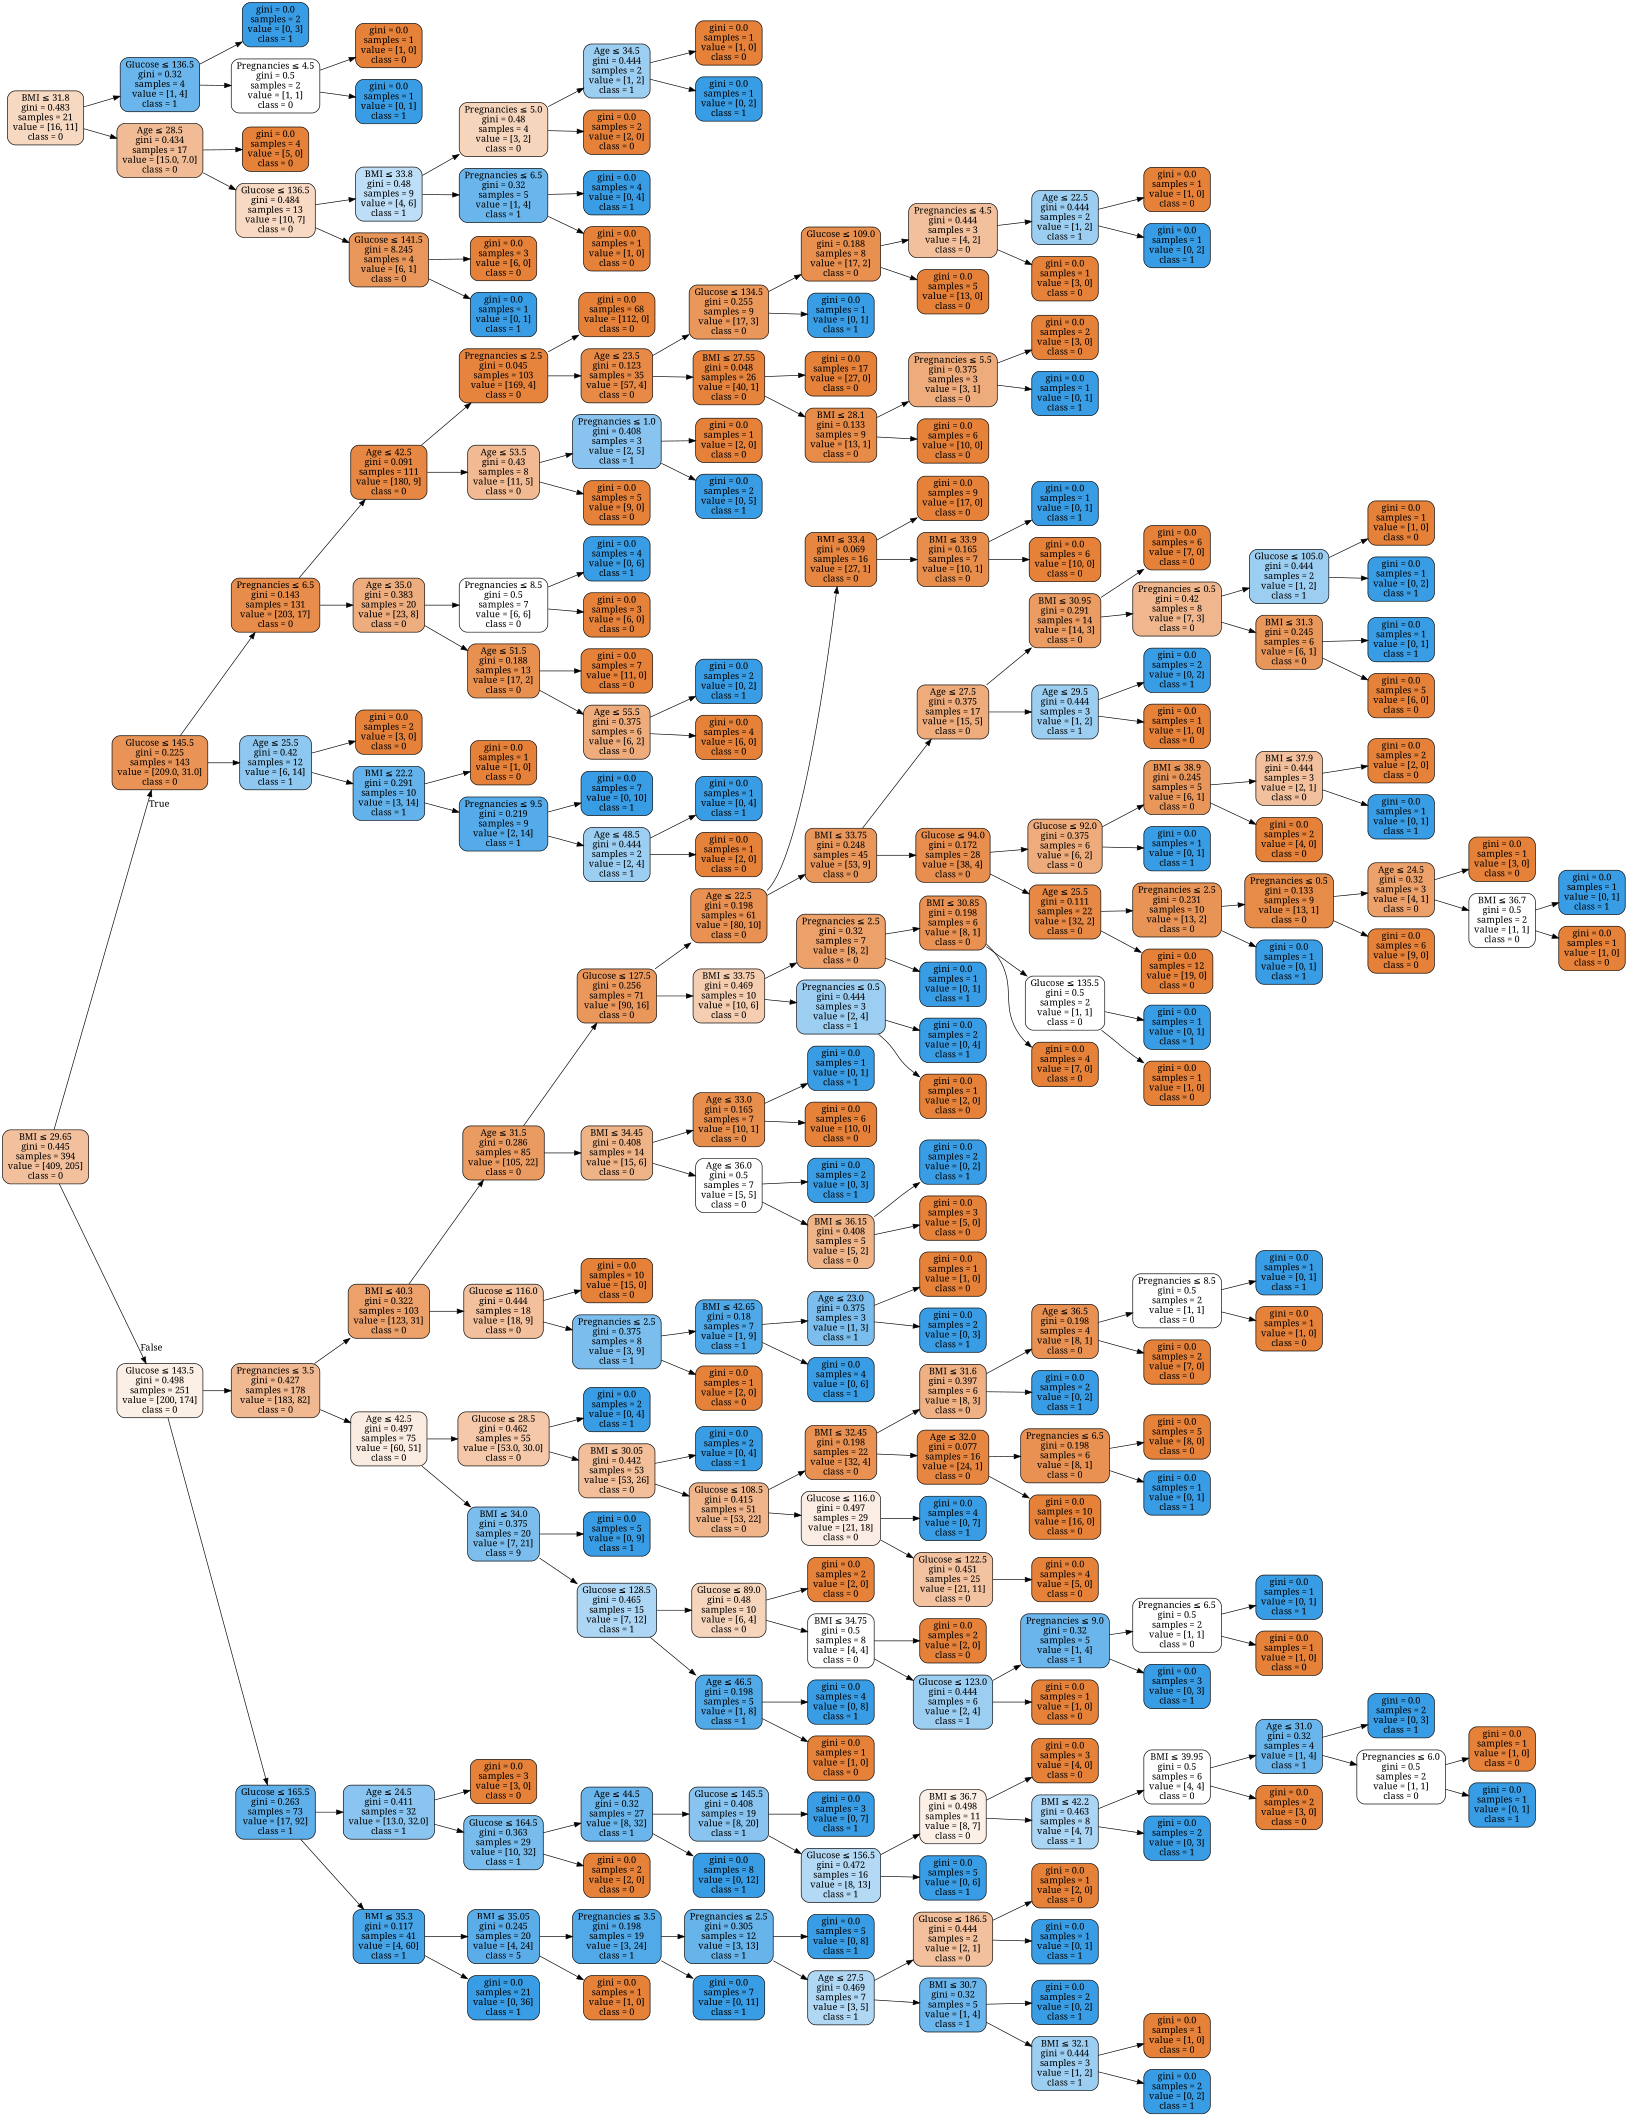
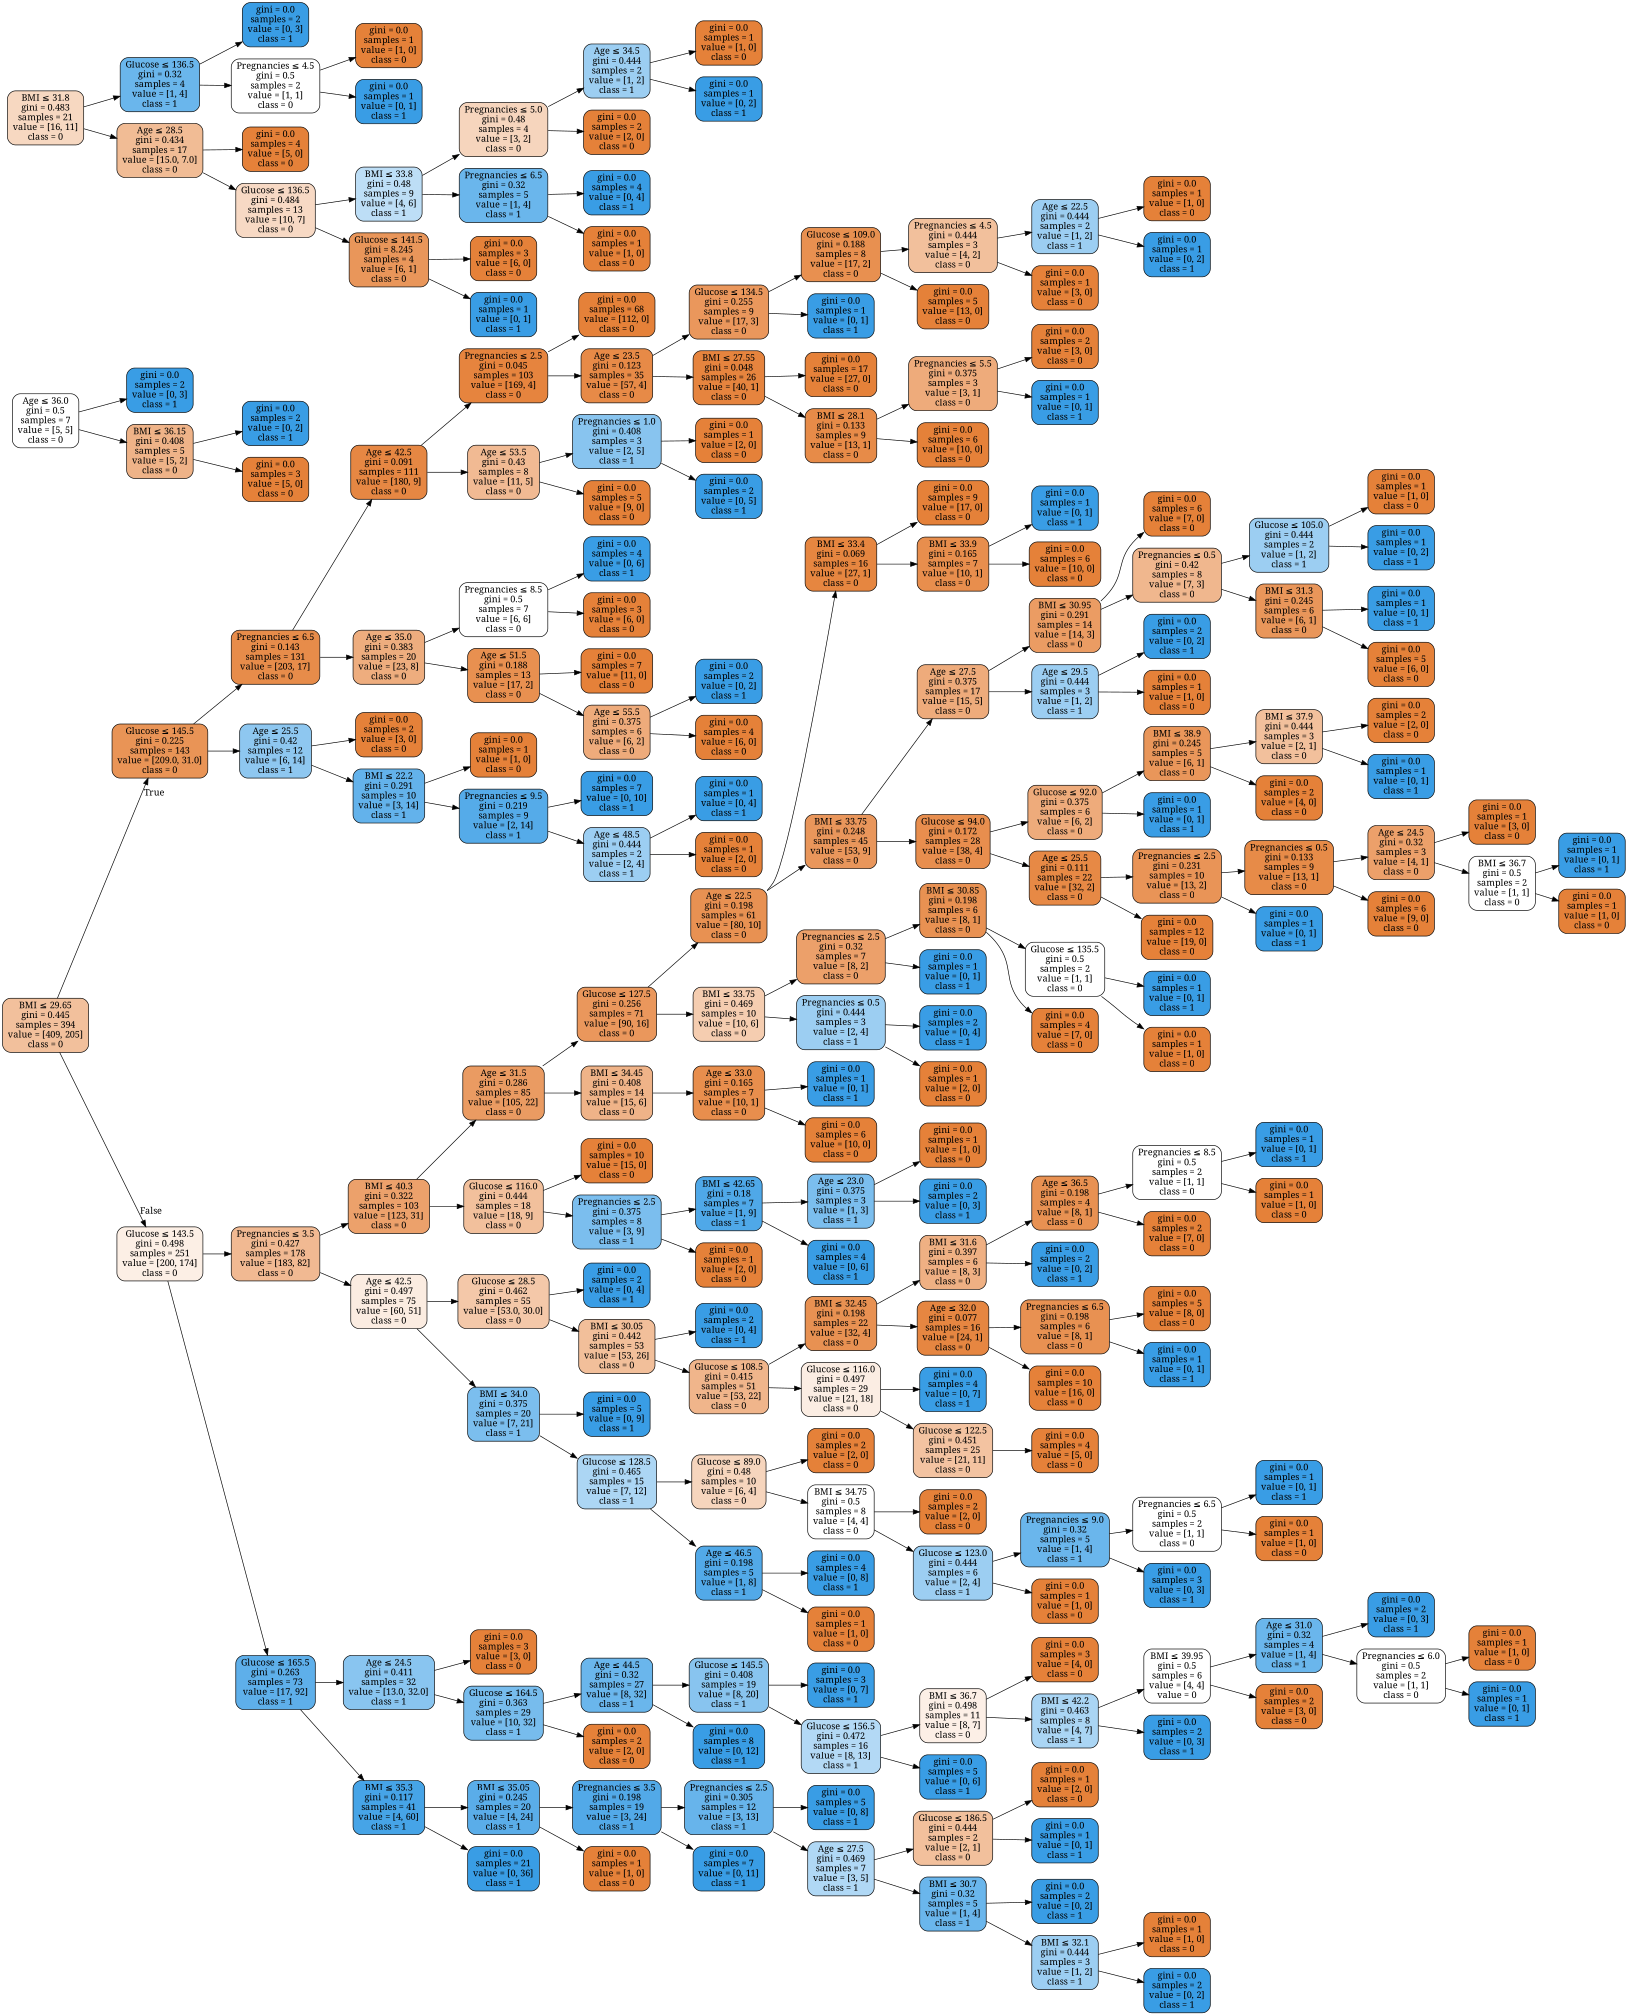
edge "BMI ≤ 34.45" -> "Age ≤ 36.0": removed
node "BMI ≤ 34.0": text "class = 9" -> "class = 1"
node "BMI ≤ 39.95": text "class = 0" -> "value = 0"
node "BMI ≤ 35.05": text "class = 5" -> "class = 1"
